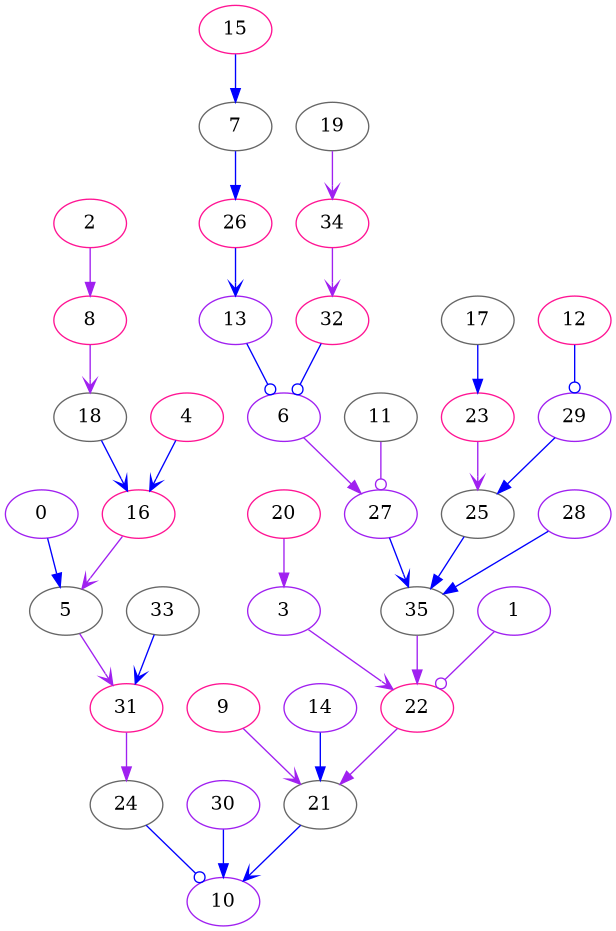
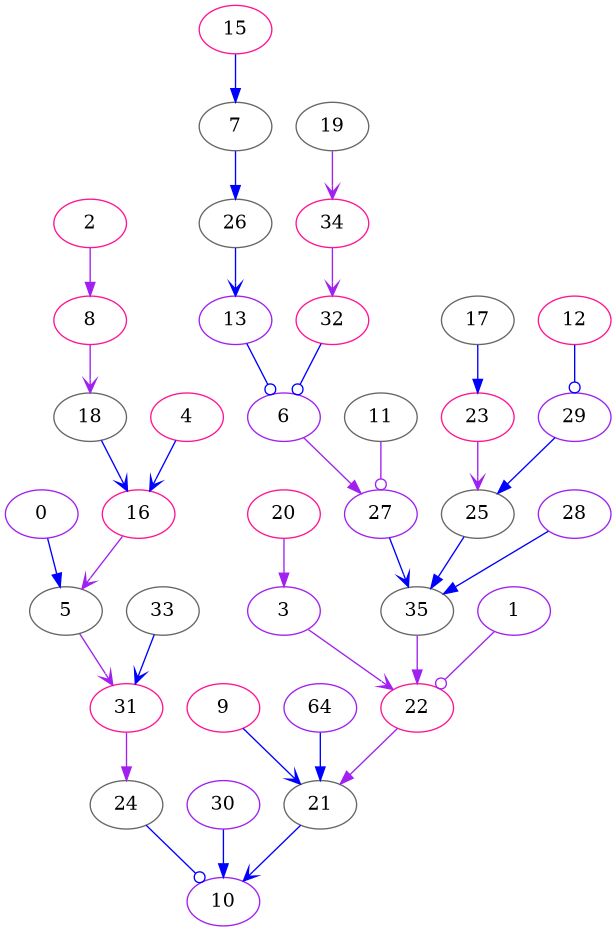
node "26": color deeppink -> gray40
node "14": label "14" -> "64"
edge "9" -> "21": color purple -> blue
